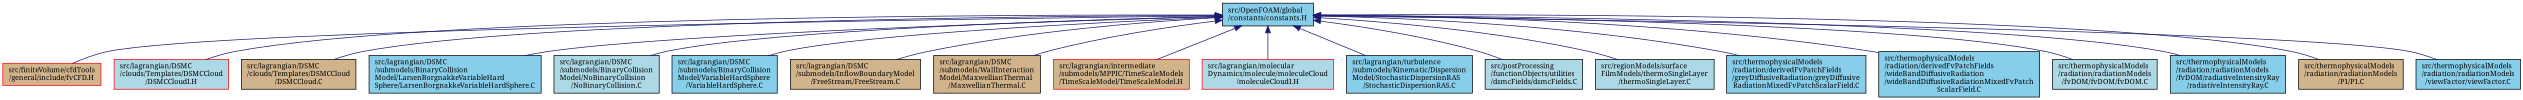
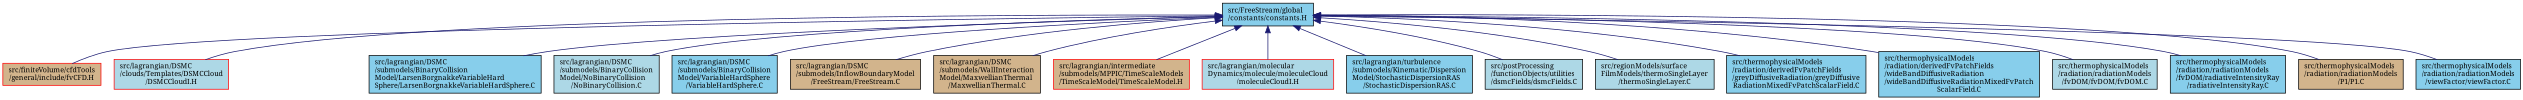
node "src/OpenFOAM/global /constants/constants.H": label "src/OpenFOAM/global /constants/constants.H" -> "src/FreeStream/global /constants/constants.H"
node "src/lagrangian/DSMC /clouds/Templates/DSMCCloud /DSMCCloud.C": removed
